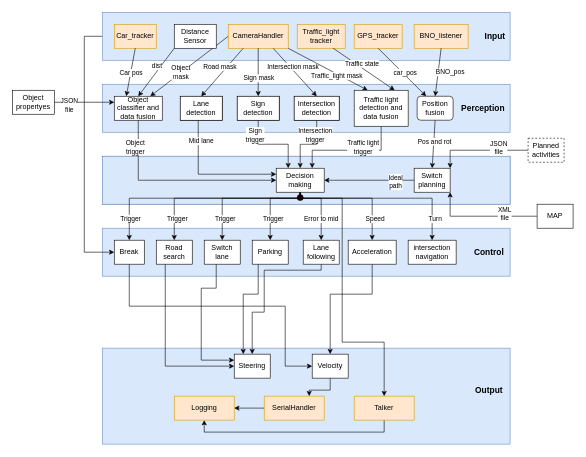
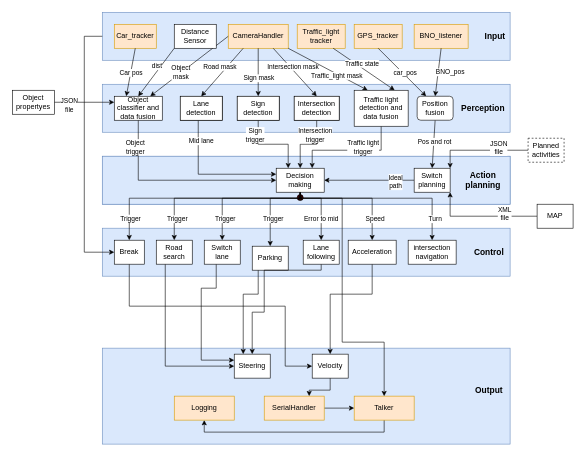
node "Action planning": added
node "Parking": moved (270, 252) -> (270, 258)
edge "SerialHandler" -> "Logging": now "SerialHandler" -> "Talker"
